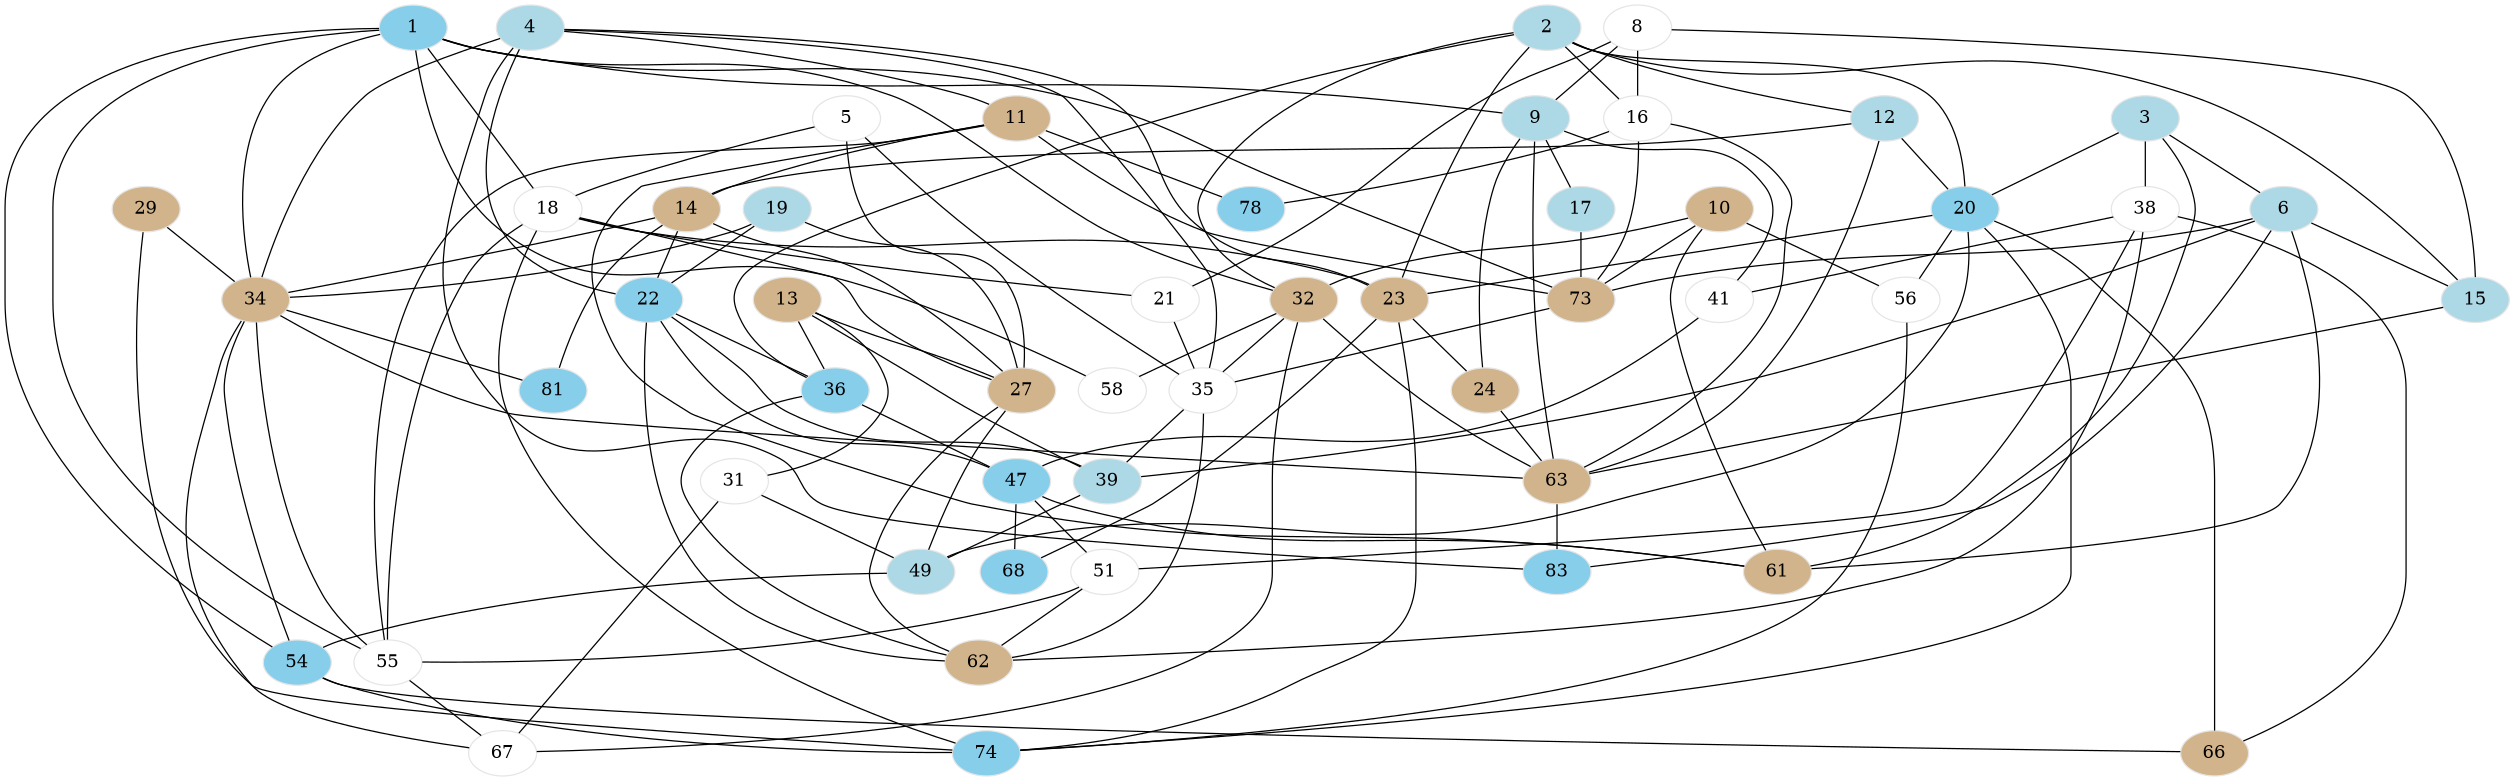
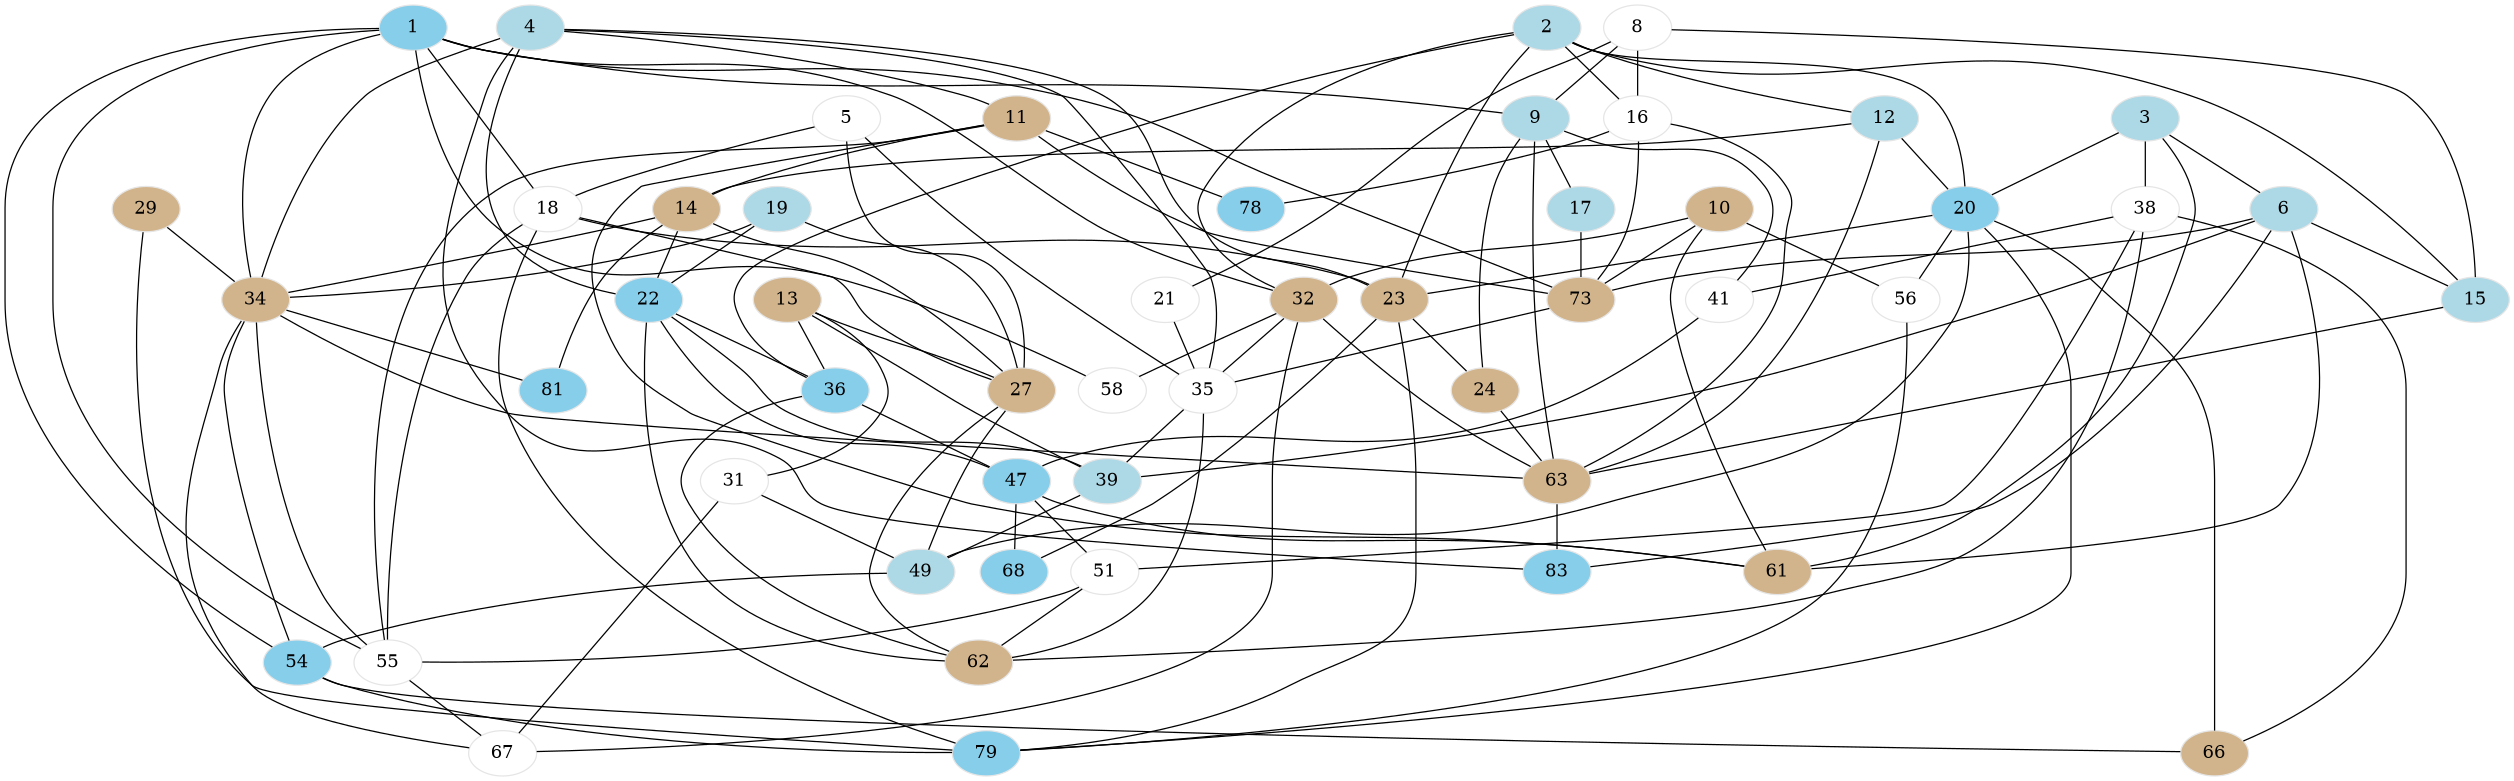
edge "18" -- "21": removed
node "74": label "74" -> "79"
